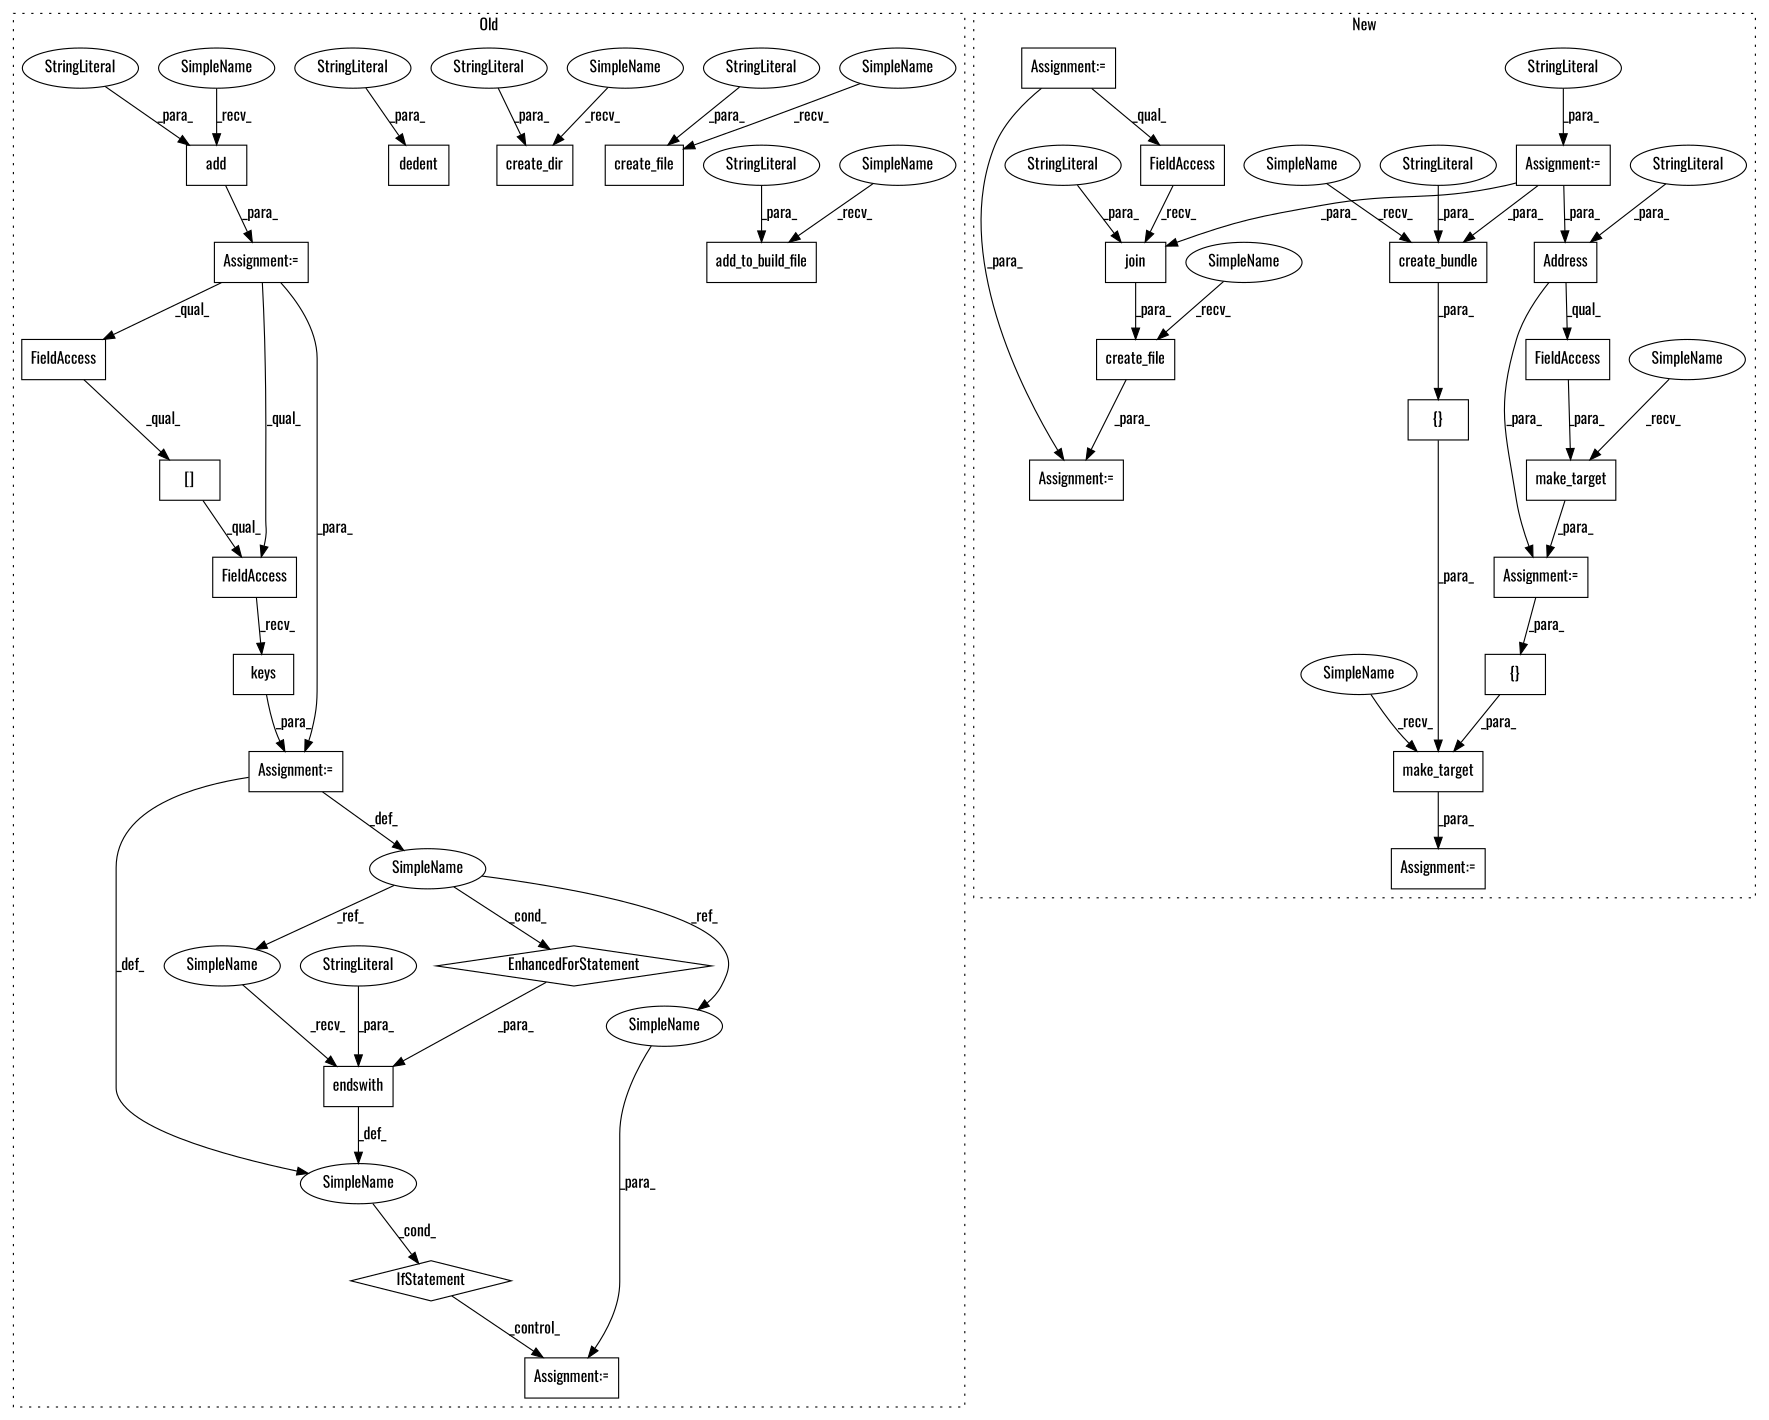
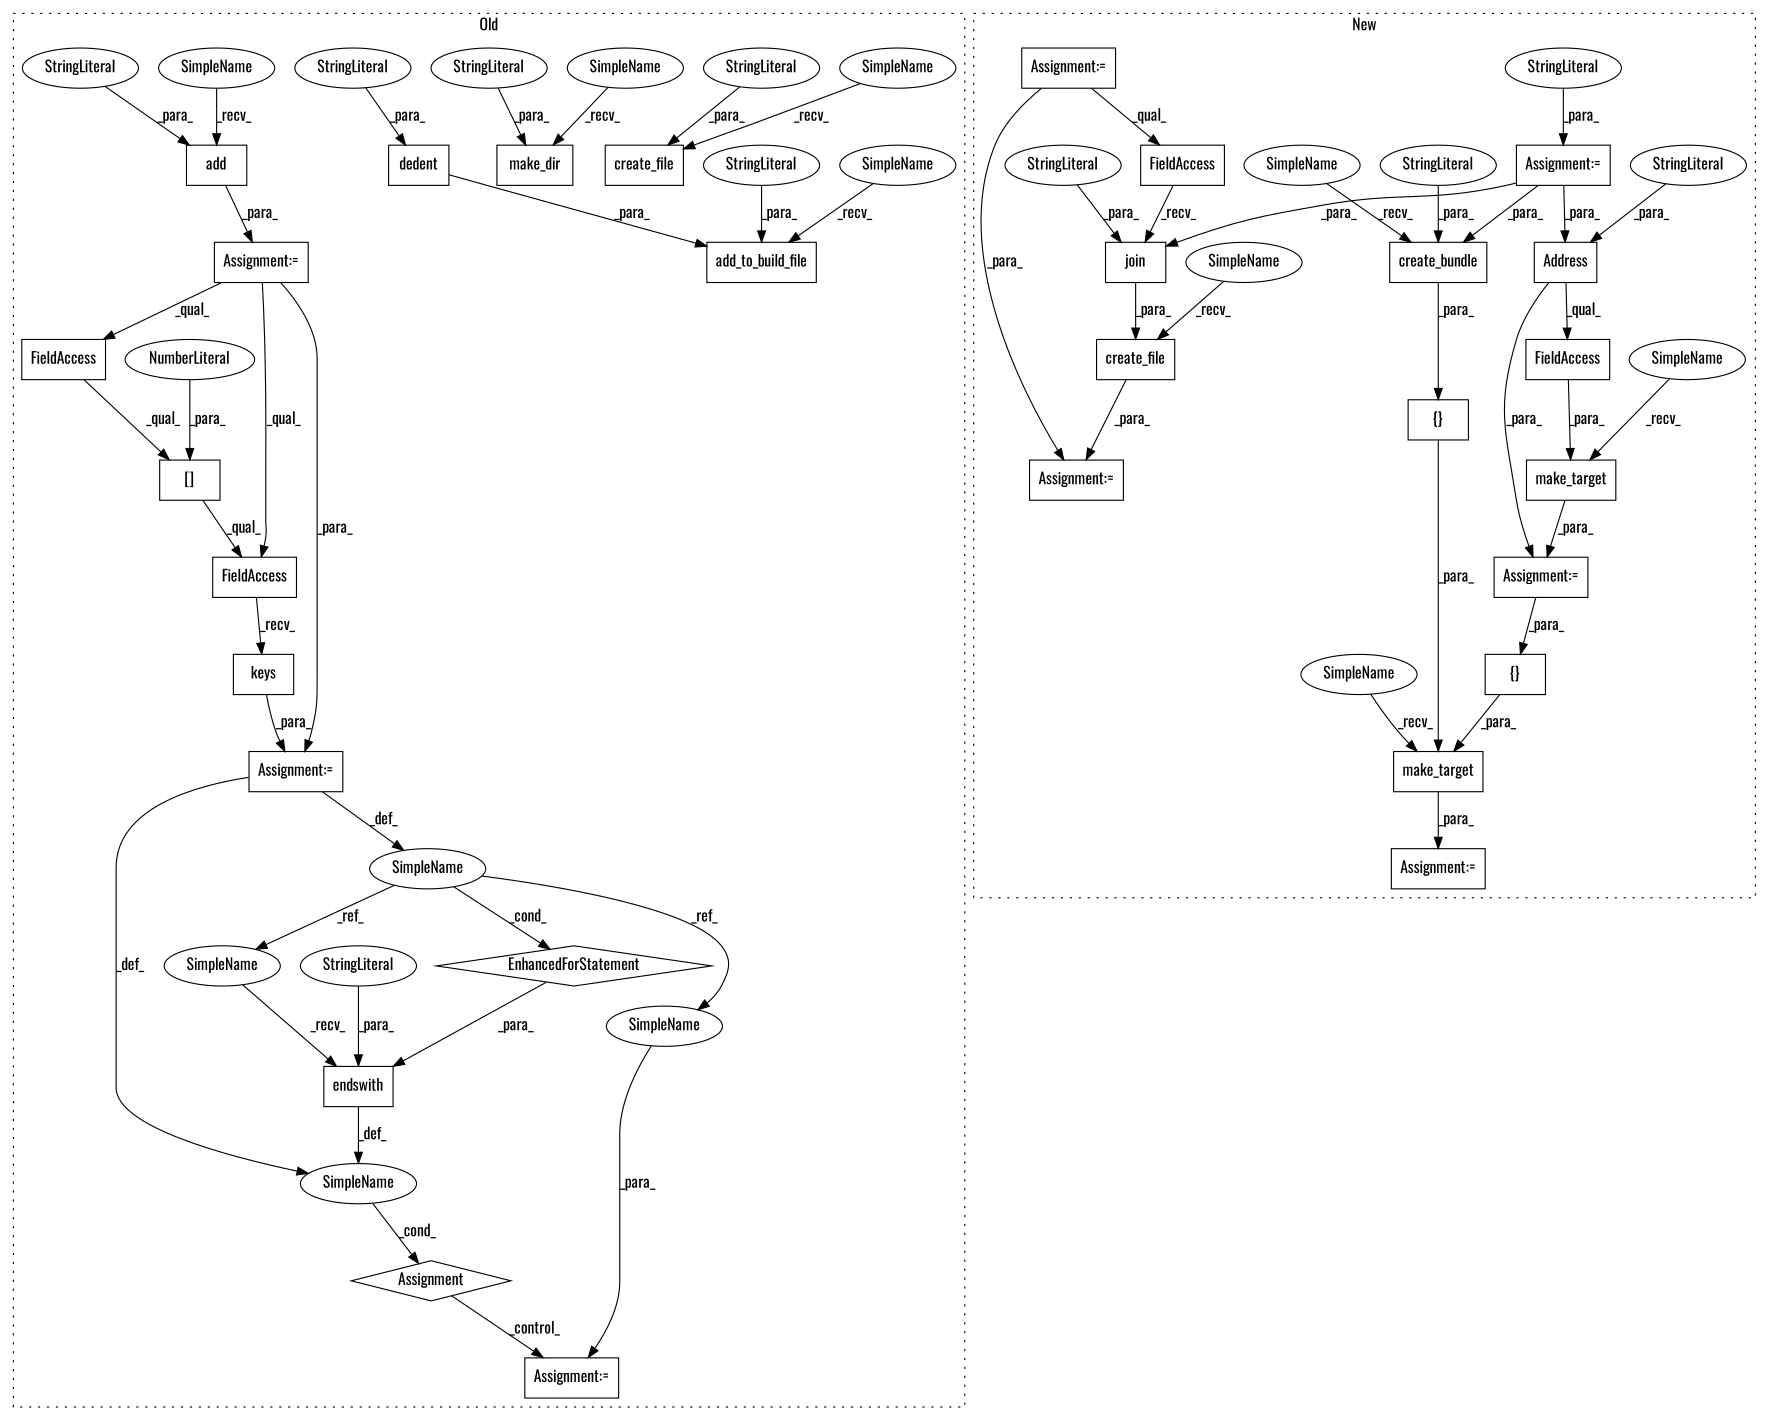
node "create_dir": label "create_dir" -> "make_dir"
edge "dedent" -> "add_to_build_file": added, label "_para_"
node "NumberLiteral": added
node "IfStatement": label "IfStatement" -> "Assignment"
